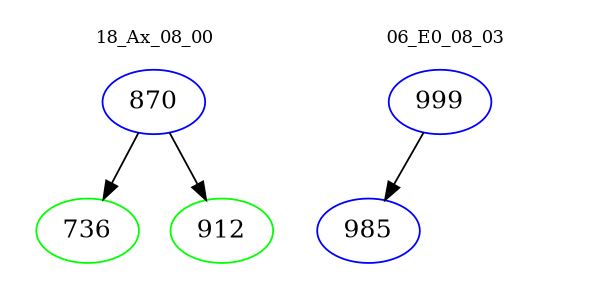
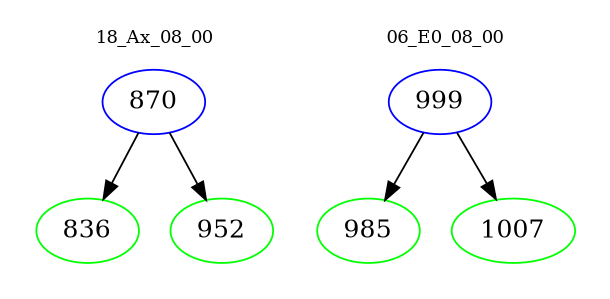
cluster "06_E0_08_03": label "06_E0_08_03" -> "06_E0_08_00"
node "736": label "736" -> "836"
node "912": label "912" -> "952"
node "985": color blue -> green
node "1007": added
